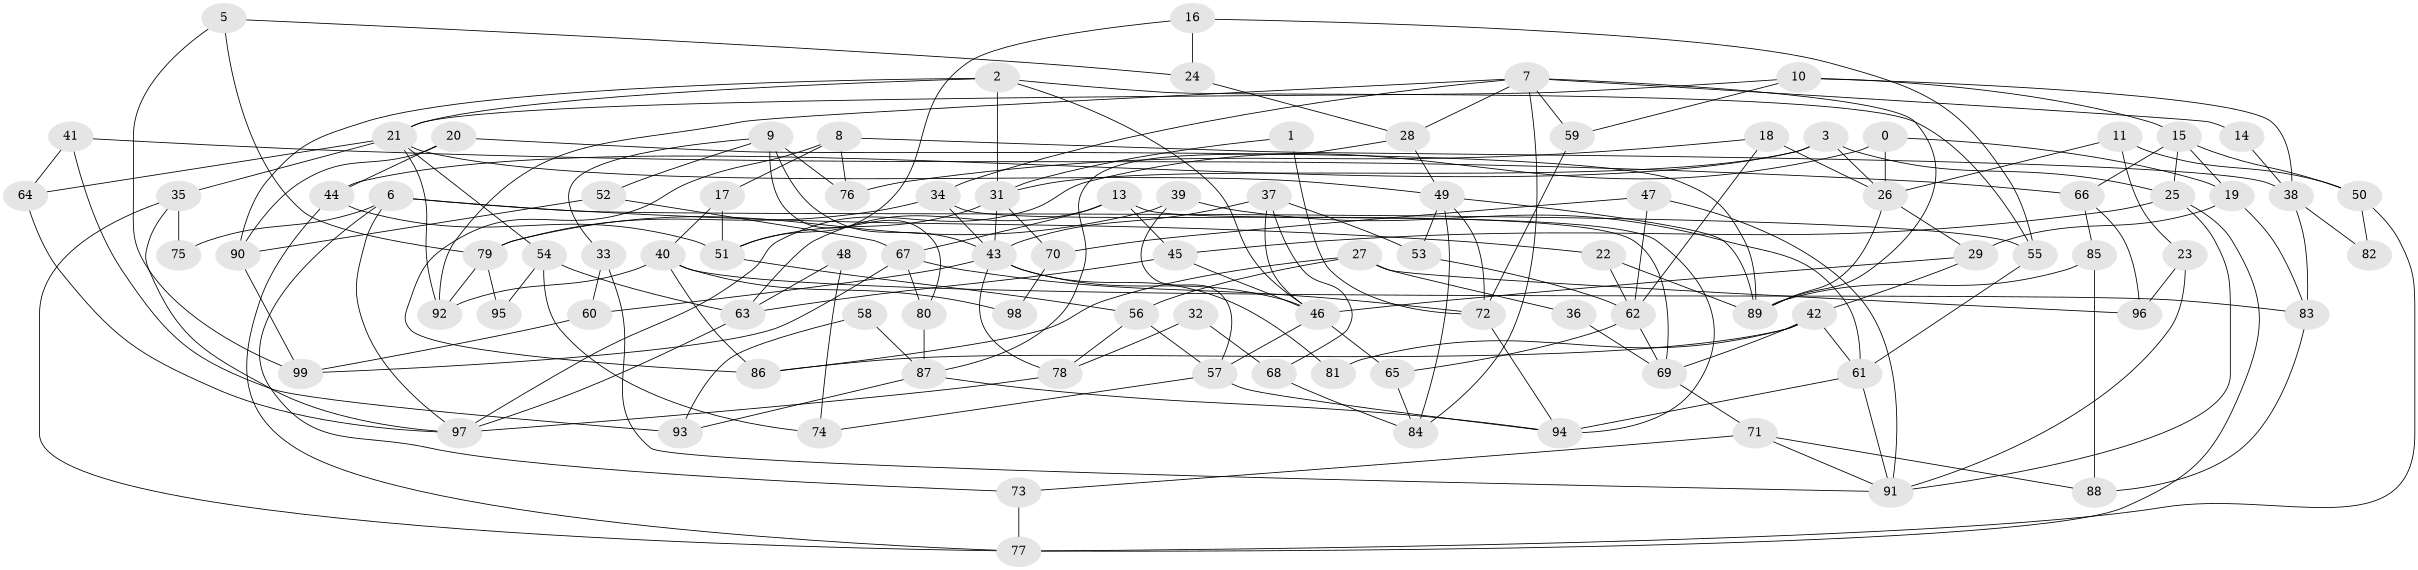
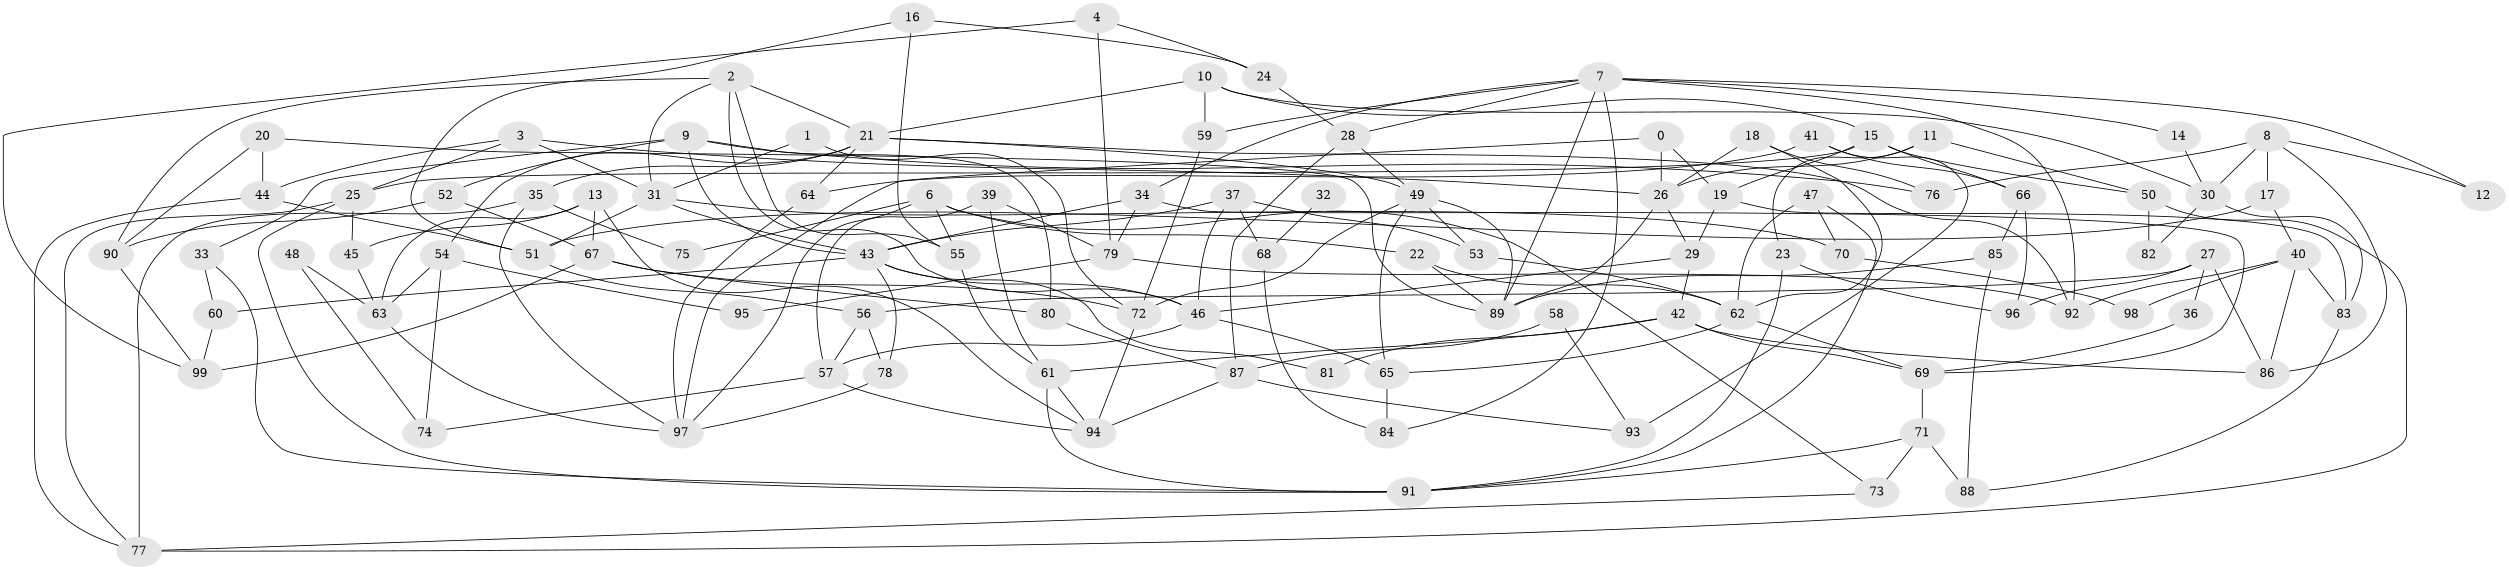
node "5": label "5" -> "4"
node "38": label "38" -> "30"
node "12": added
edge "45" -- "46": removed
edge "49" -- "84": now "49" -- "65"
edge "32" -- "78": removed
